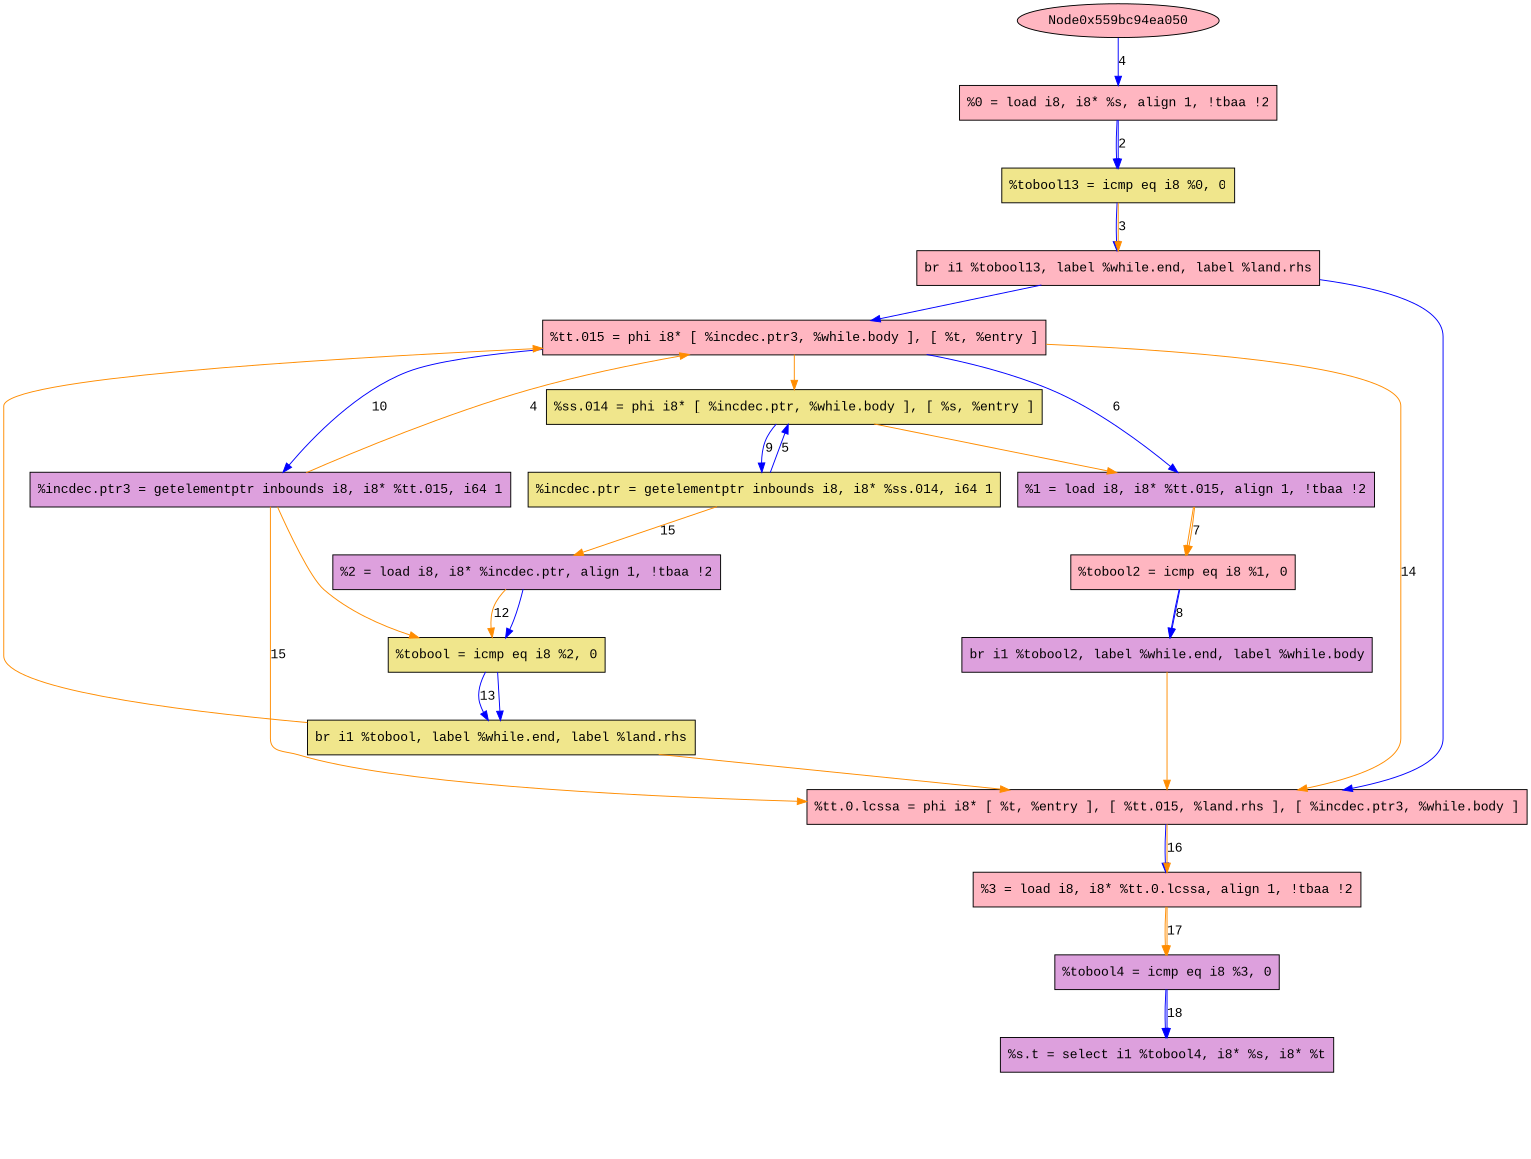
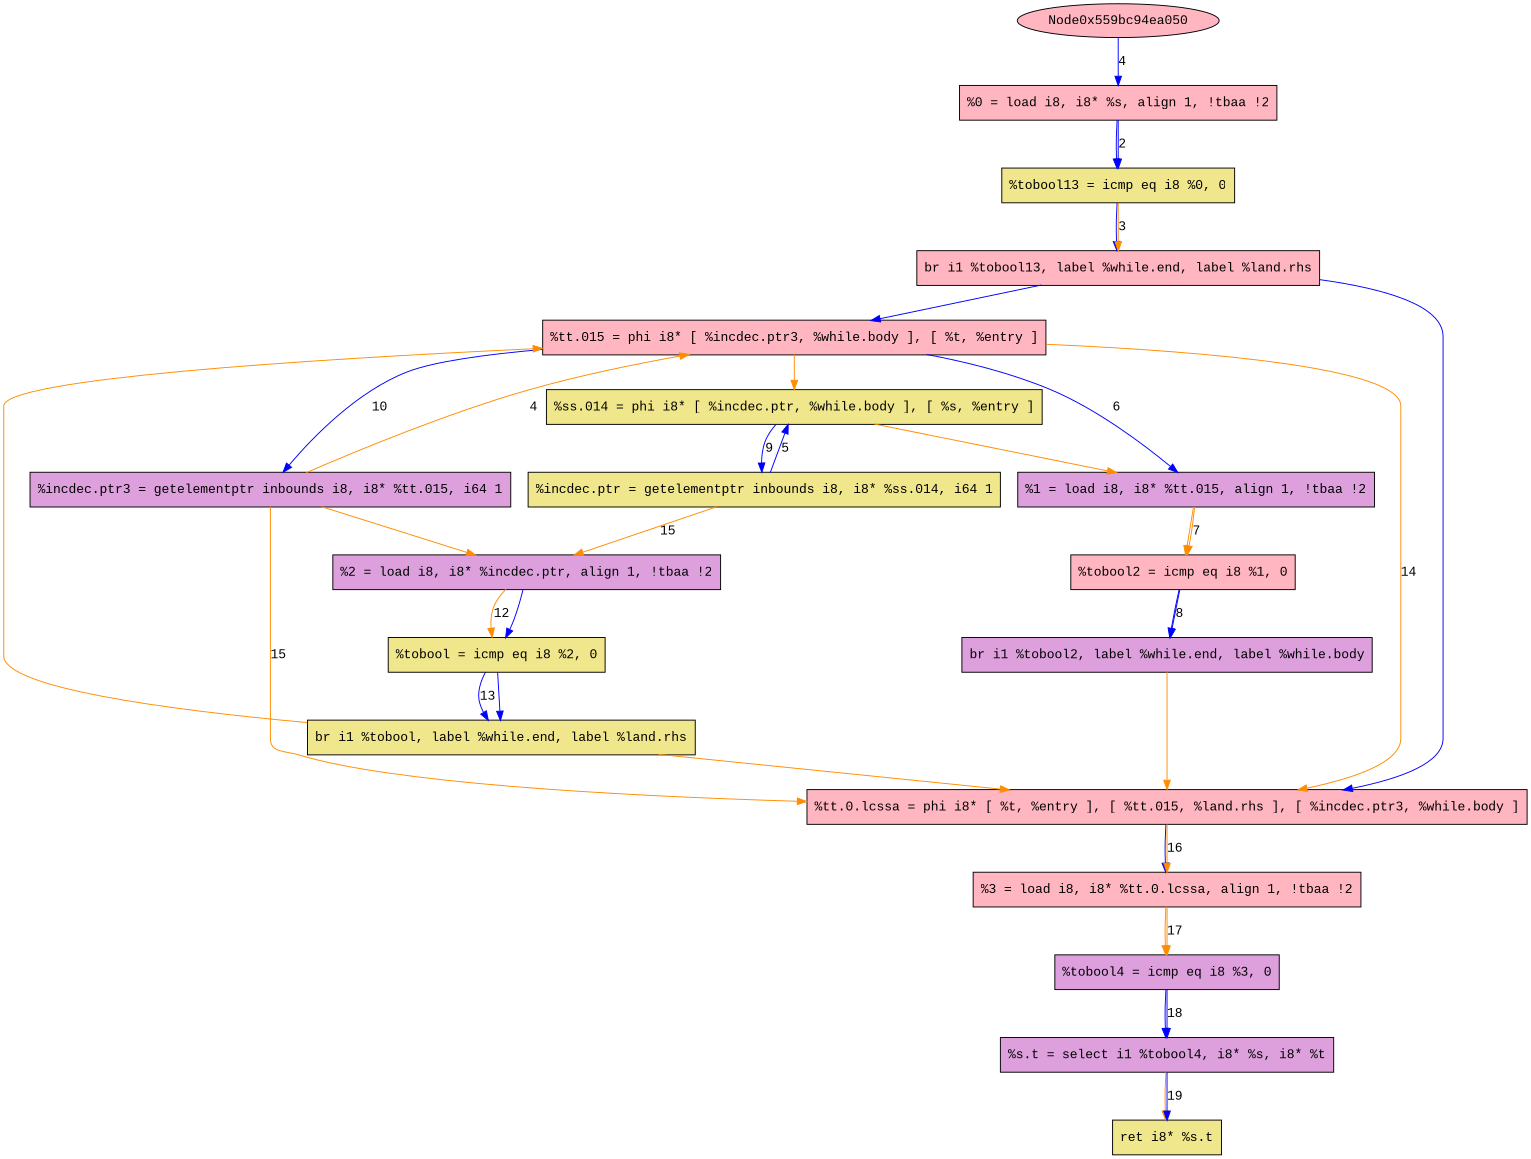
edge "%incdec.ptr3 = getelementptr inbounds i8, i8* %tt.015, i64 1" -> "%tobool = icmp eq i8 %2, 0": now "%incdec.ptr3 = getelementptr inbounds i8, i8* %tt.015, i64 1" -> "%2 = load i8, i8* %incdec.ptr, align 1, !tbaa !2"
node "ret i8* %s.t": added
